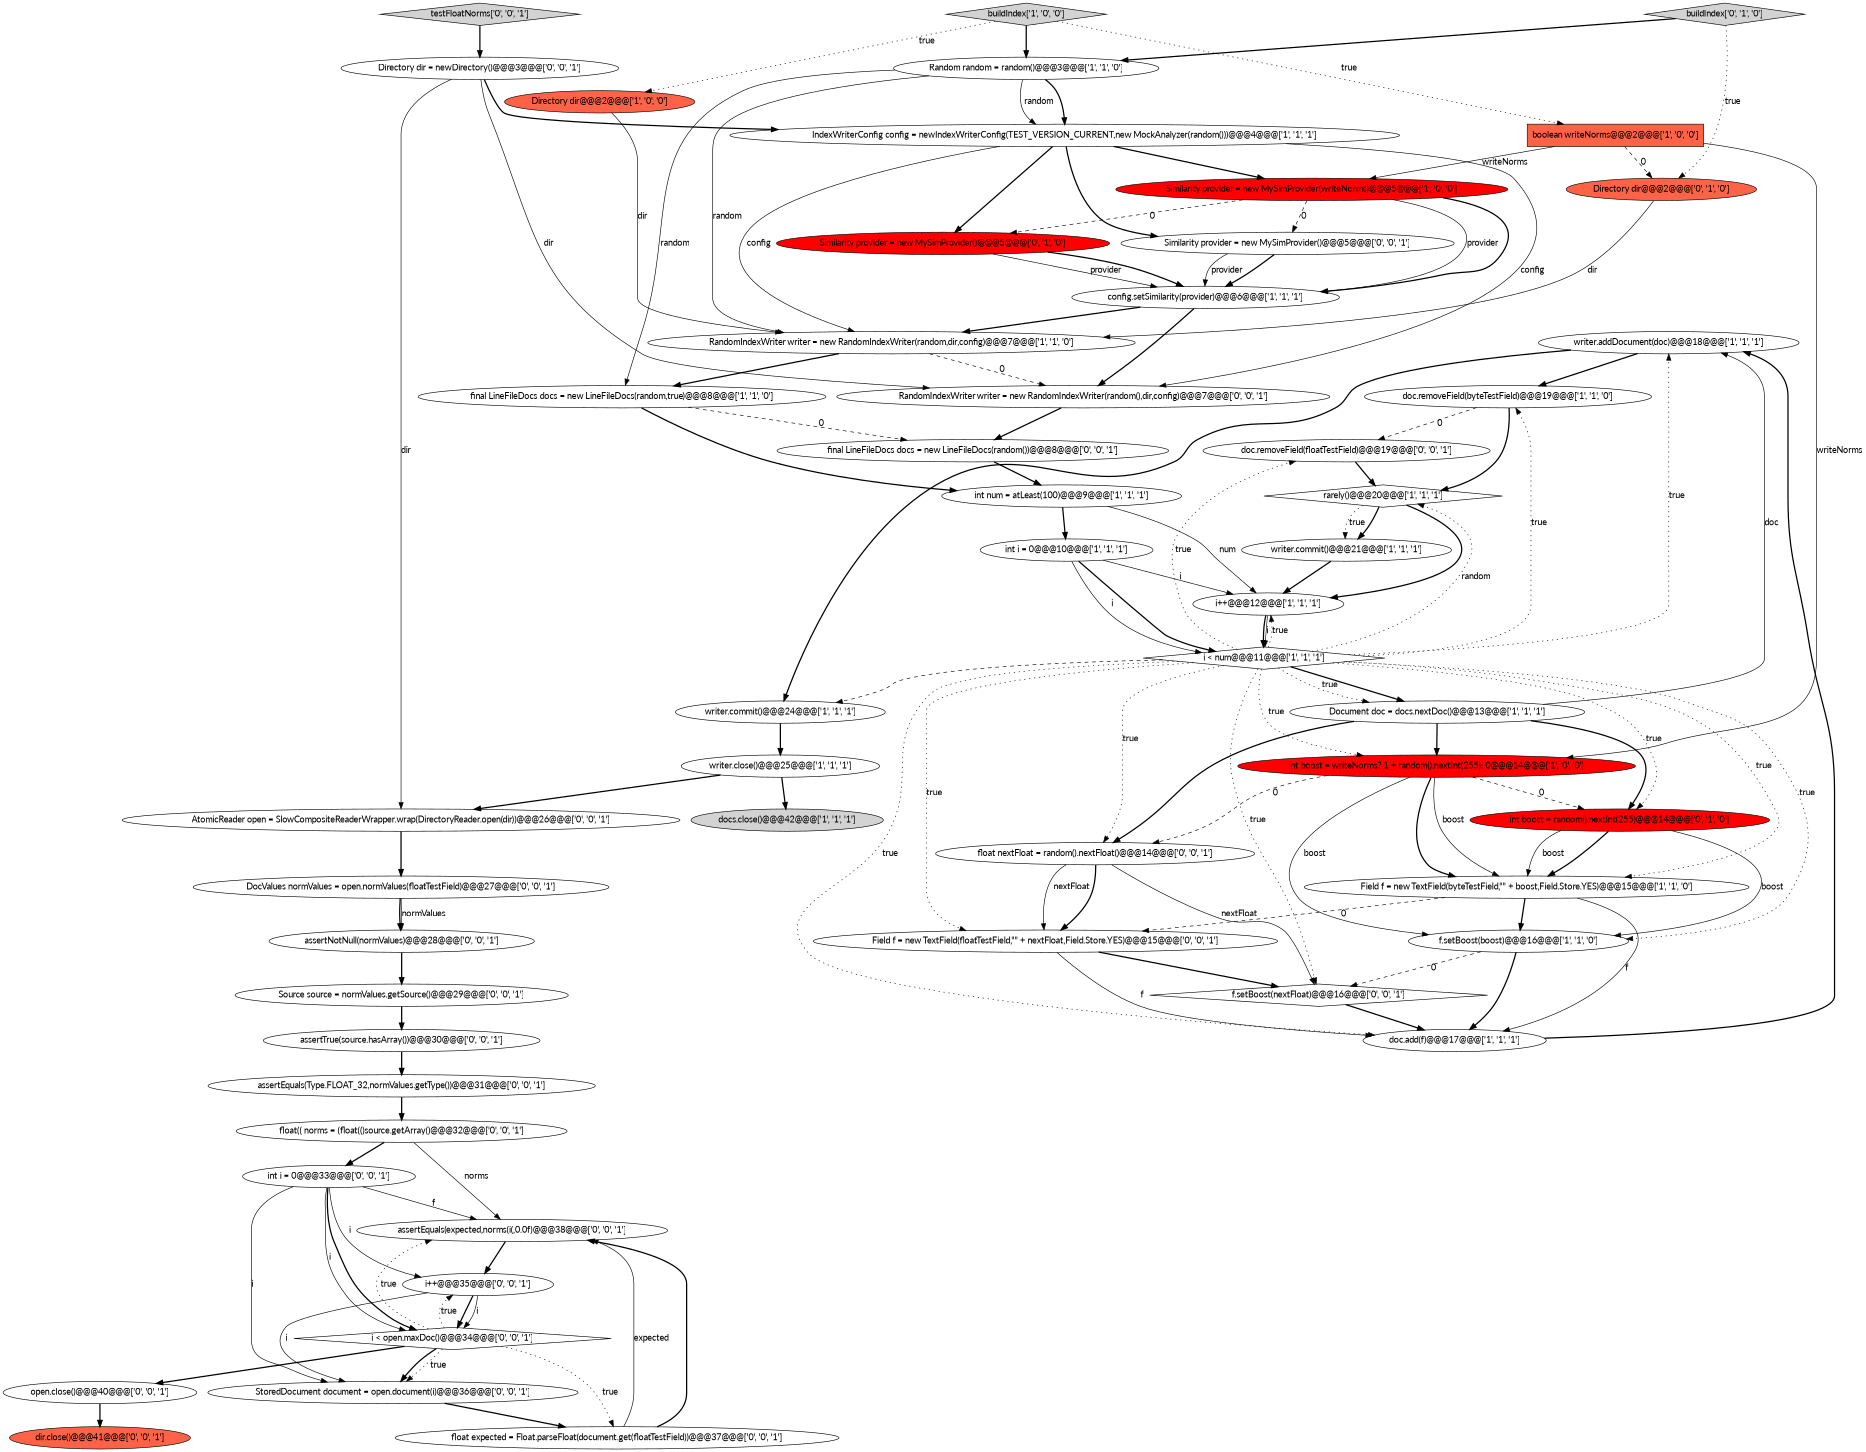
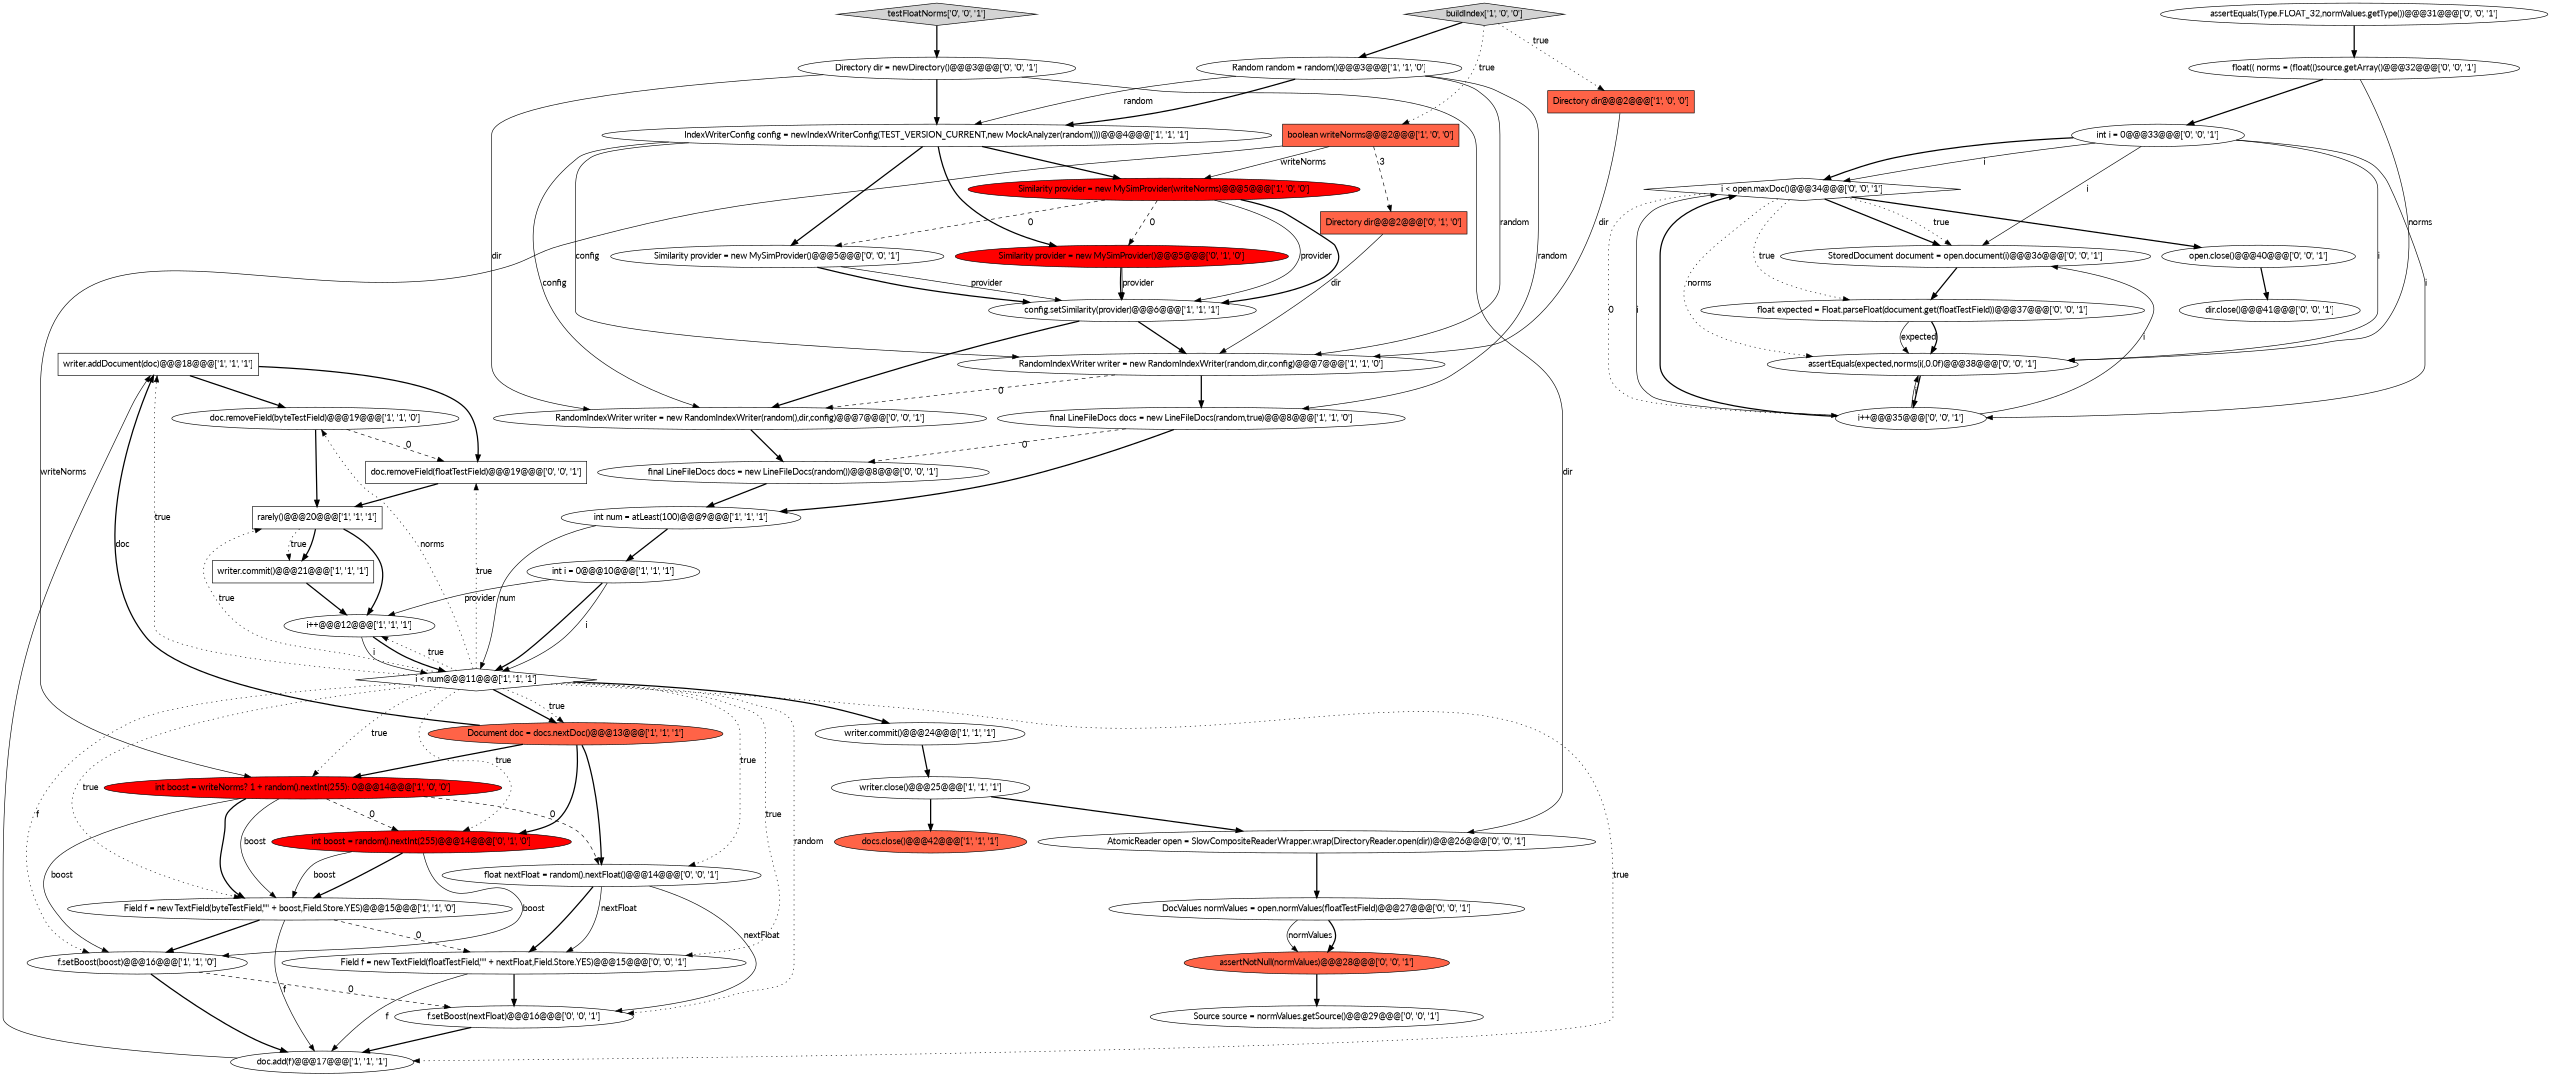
node "buildIndex['0', '1', '0']": removed
node "Directory dir@@@2@@@['1', '0', '0']": shape ellipse -> box
edge "boolean writeNorms@@@2@@@['1', '0', '0']" -> "Directory dir@@@2@@@['0', '1', '0']": label "0" -> "3"
node "Directory dir@@@2@@@['0', '1', '0']": shape ellipse -> box
node "writer.addDocument(doc)@@@18@@@['1', '1', '1']": shape ellipse -> box
edge "i++@@@35@@@['0', '0', '1']" -> "assertEquals(expected,norms(i(,0.0f)@@@38@@@['0', '0', '1']": added, label "i"
node "doc.removeField(floatTestField)@@@19@@@['0', '0', '1']": shape ellipse -> box
edge "writer.addDocument(doc)@@@18@@@['1', '1', '1']" -> "writer.commit()@@@24@@@['1', '1', '1']": now "writer.addDocument(doc)@@@18@@@['1', '1', '1']" -> "doc.removeField(floatTestField)@@@19@@@['0', '0', '1']"
node "rarely()@@@20@@@['1', '1', '1']": shape diamond -> box
edge "i < num@@@11@@@['1', '1', '1']" -> "doc.removeField(byteTestField)@@@19@@@['1', '1', '0']": label "true" -> "norms"
edge "int num = atLeast(100)@@@9@@@['1', '1', '1']" -> "i++@@@12@@@['1', '1', '1']": now "int num = atLeast(100)@@@9@@@['1', '1', '1']" -> "i < num@@@11@@@['1', '1', '1']"
node "writer.commit()@@@21@@@['1', '1', '1']": shape ellipse -> box
edge "int i = 0@@@10@@@['1', '1', '1']" -> "i++@@@12@@@['1', '1', '1']": label "i" -> "provider"
edge "i < num@@@11@@@['1', '1', '1']" -> "rarely()@@@20@@@['1', '1', '1']": label "random" -> "true"
edge "Document doc = docs.nextDoc()@@@13@@@['1', '1', '1']" -> "writer.addDocument(doc)@@@18@@@['1', '1', '1']": style solid -> bold
edge "i < num@@@11@@@['1', '1', '1']" -> "writer.commit()@@@24@@@['1', '1', '1']": style dashed -> bold
node "Document doc = docs.nextDoc()@@@13@@@['1', '1', '1']": fillcolor white -> tomato
edge "i < num@@@11@@@['1', '1', '1']" -> "f.setBoost(boost)@@@16@@@['1', '1', '0']": label "true" -> "f"
edge "doc.add(f)@@@17@@@['1', '1', '1']" -> "writer.addDocument(doc)@@@18@@@['1', '1', '1']": style bold -> solid
node "docs.close()@@@42@@@['1', '1', '1']": fillcolor lightgray -> tomato
edge "i < num@@@11@@@['1', '1', '1']" -> "f.setBoost(nextFloat)@@@16@@@['0', '0', '1']": label "true" -> "random"
node "assertNotNull(normValues)@@@28@@@['0', '0', '1']": fillcolor white -> tomato
node "f.setBoost(nextFloat)@@@16@@@['0', '0', '1']": shape diamond -> ellipse
node "assertTrue(source.hasArray())@@@30@@@['0', '0', '1']": removed
edge "int i = 0@@@33@@@['0', '0', '1']" -> "assertEquals(expected,norms(i(,0.0f)@@@38@@@['0', '0', '1']": label "f" -> "i"
edge "i < open.maxDoc()@@@34@@@['0', '0', '1']" -> "assertEquals(expected,norms(i(,0.0f)@@@38@@@['0', '0', '1']": label "true" -> "norms"
edge "i < open.maxDoc()@@@34@@@['0', '0', '1']" -> "i++@@@35@@@['0', '0', '1']": label "true" -> "0"
node "dir.close()@@@41@@@['0', '0', '1']": fillcolor tomato -> white
